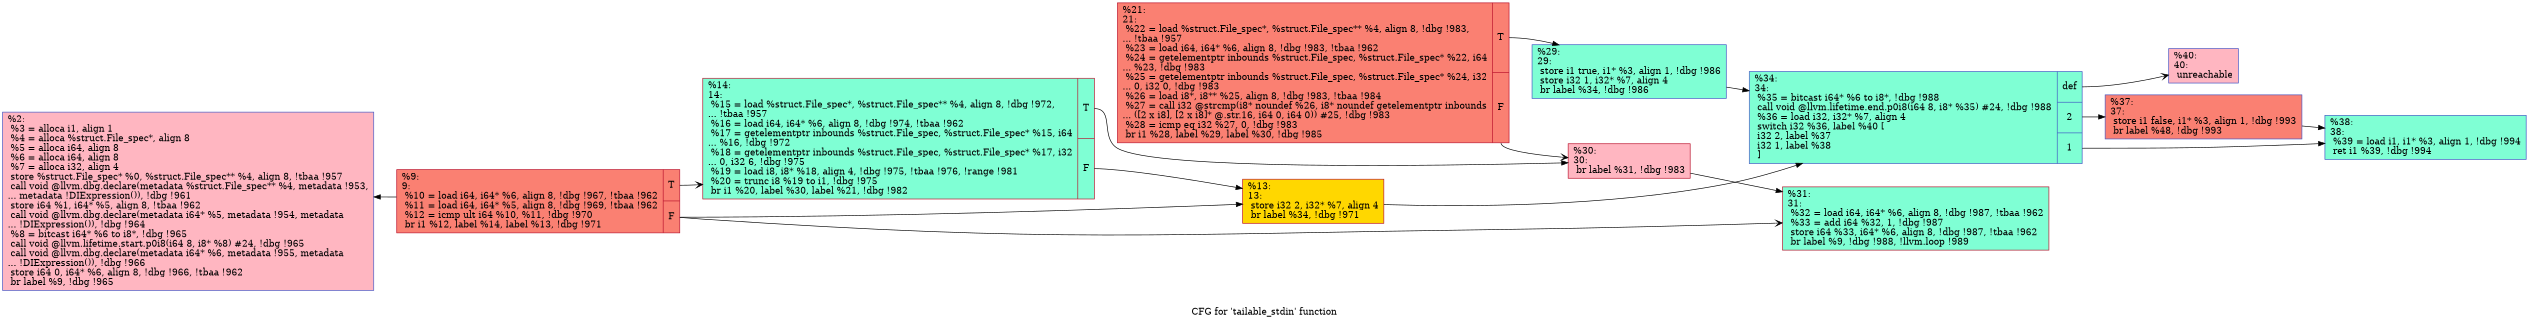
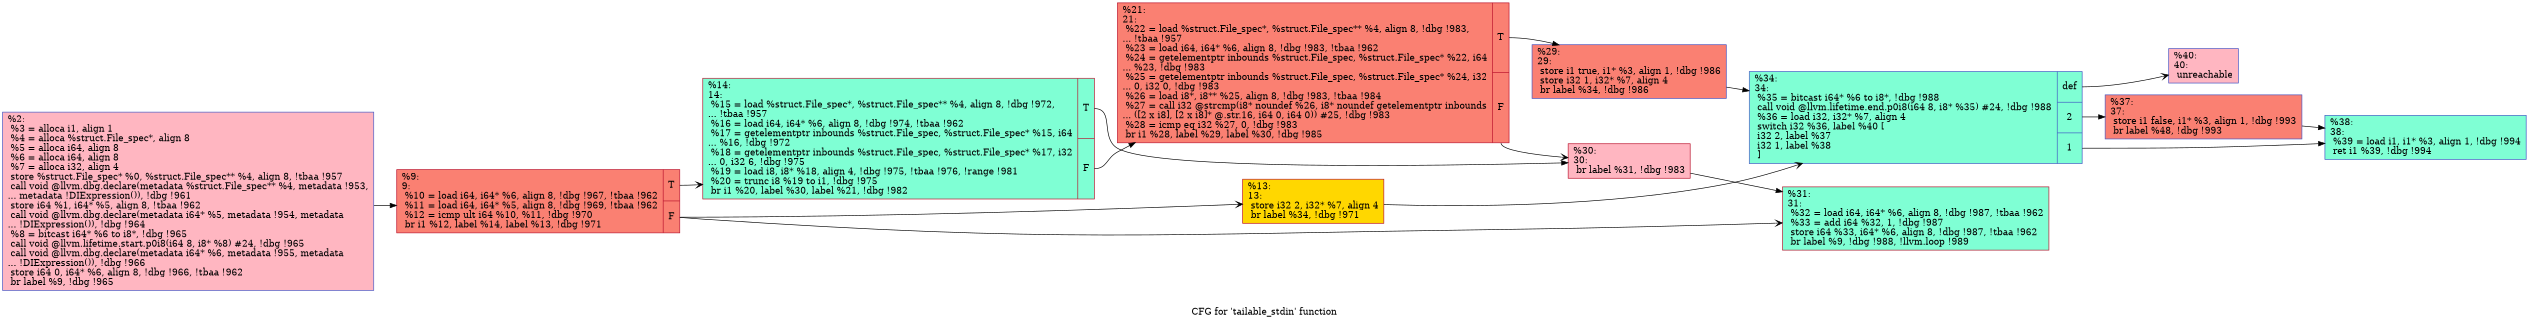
node "%29:": fillcolor aquamarine -> salmon
edge "%14:" -> "%13:": now "%14:" -> "%21:"
edge "%9:" -> "%2:": reversed
edge "%13:" -> "%34:": arrowhead normal -> vee
edge "%9:" -> "%13:": arrowhead normal -> vee
